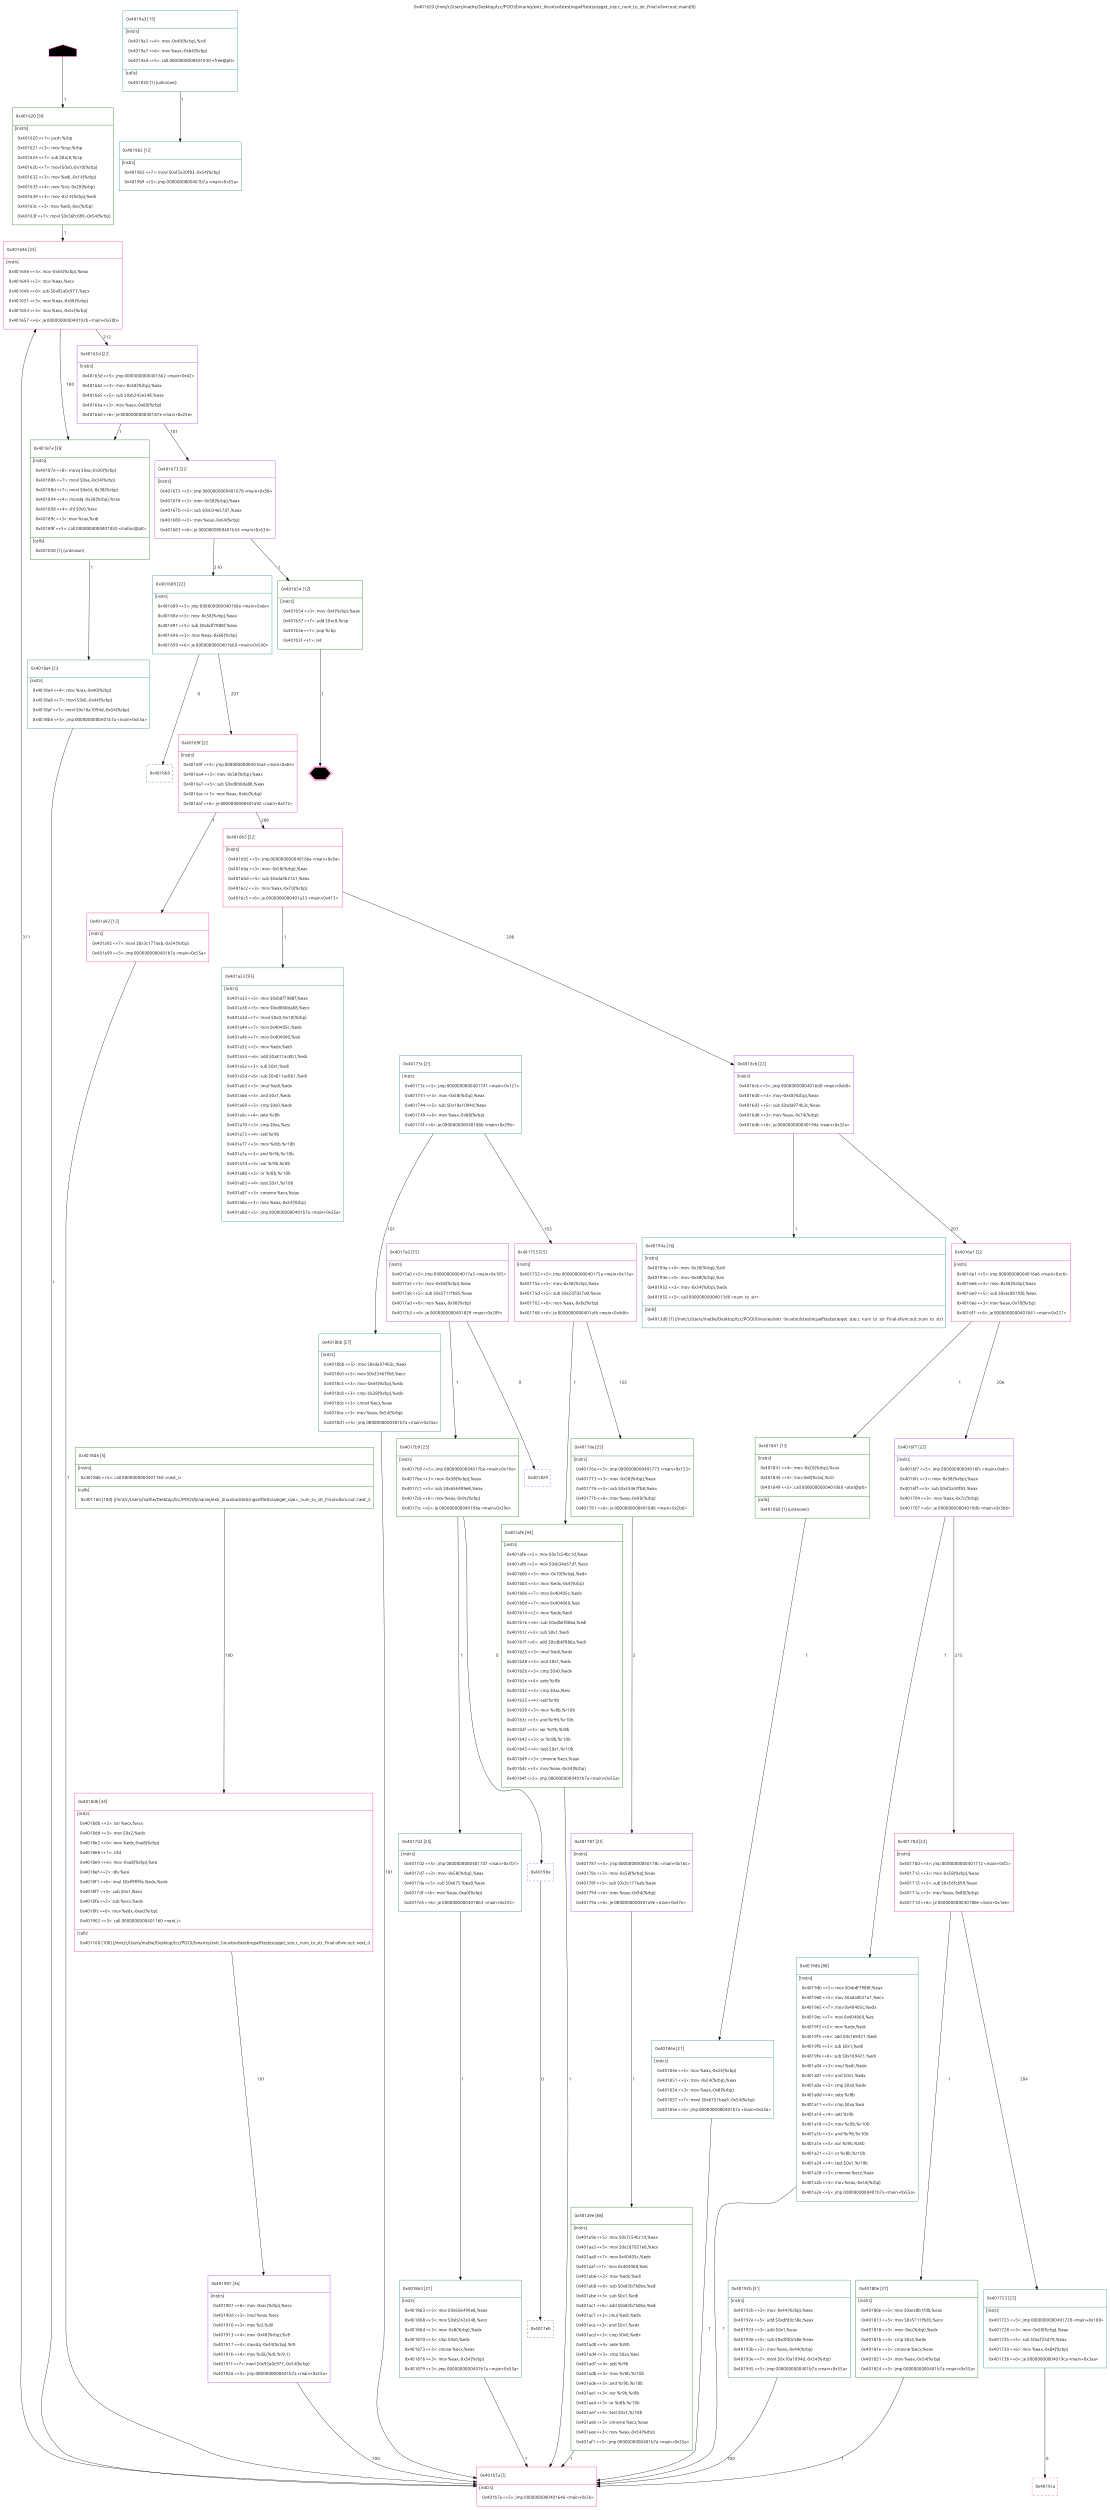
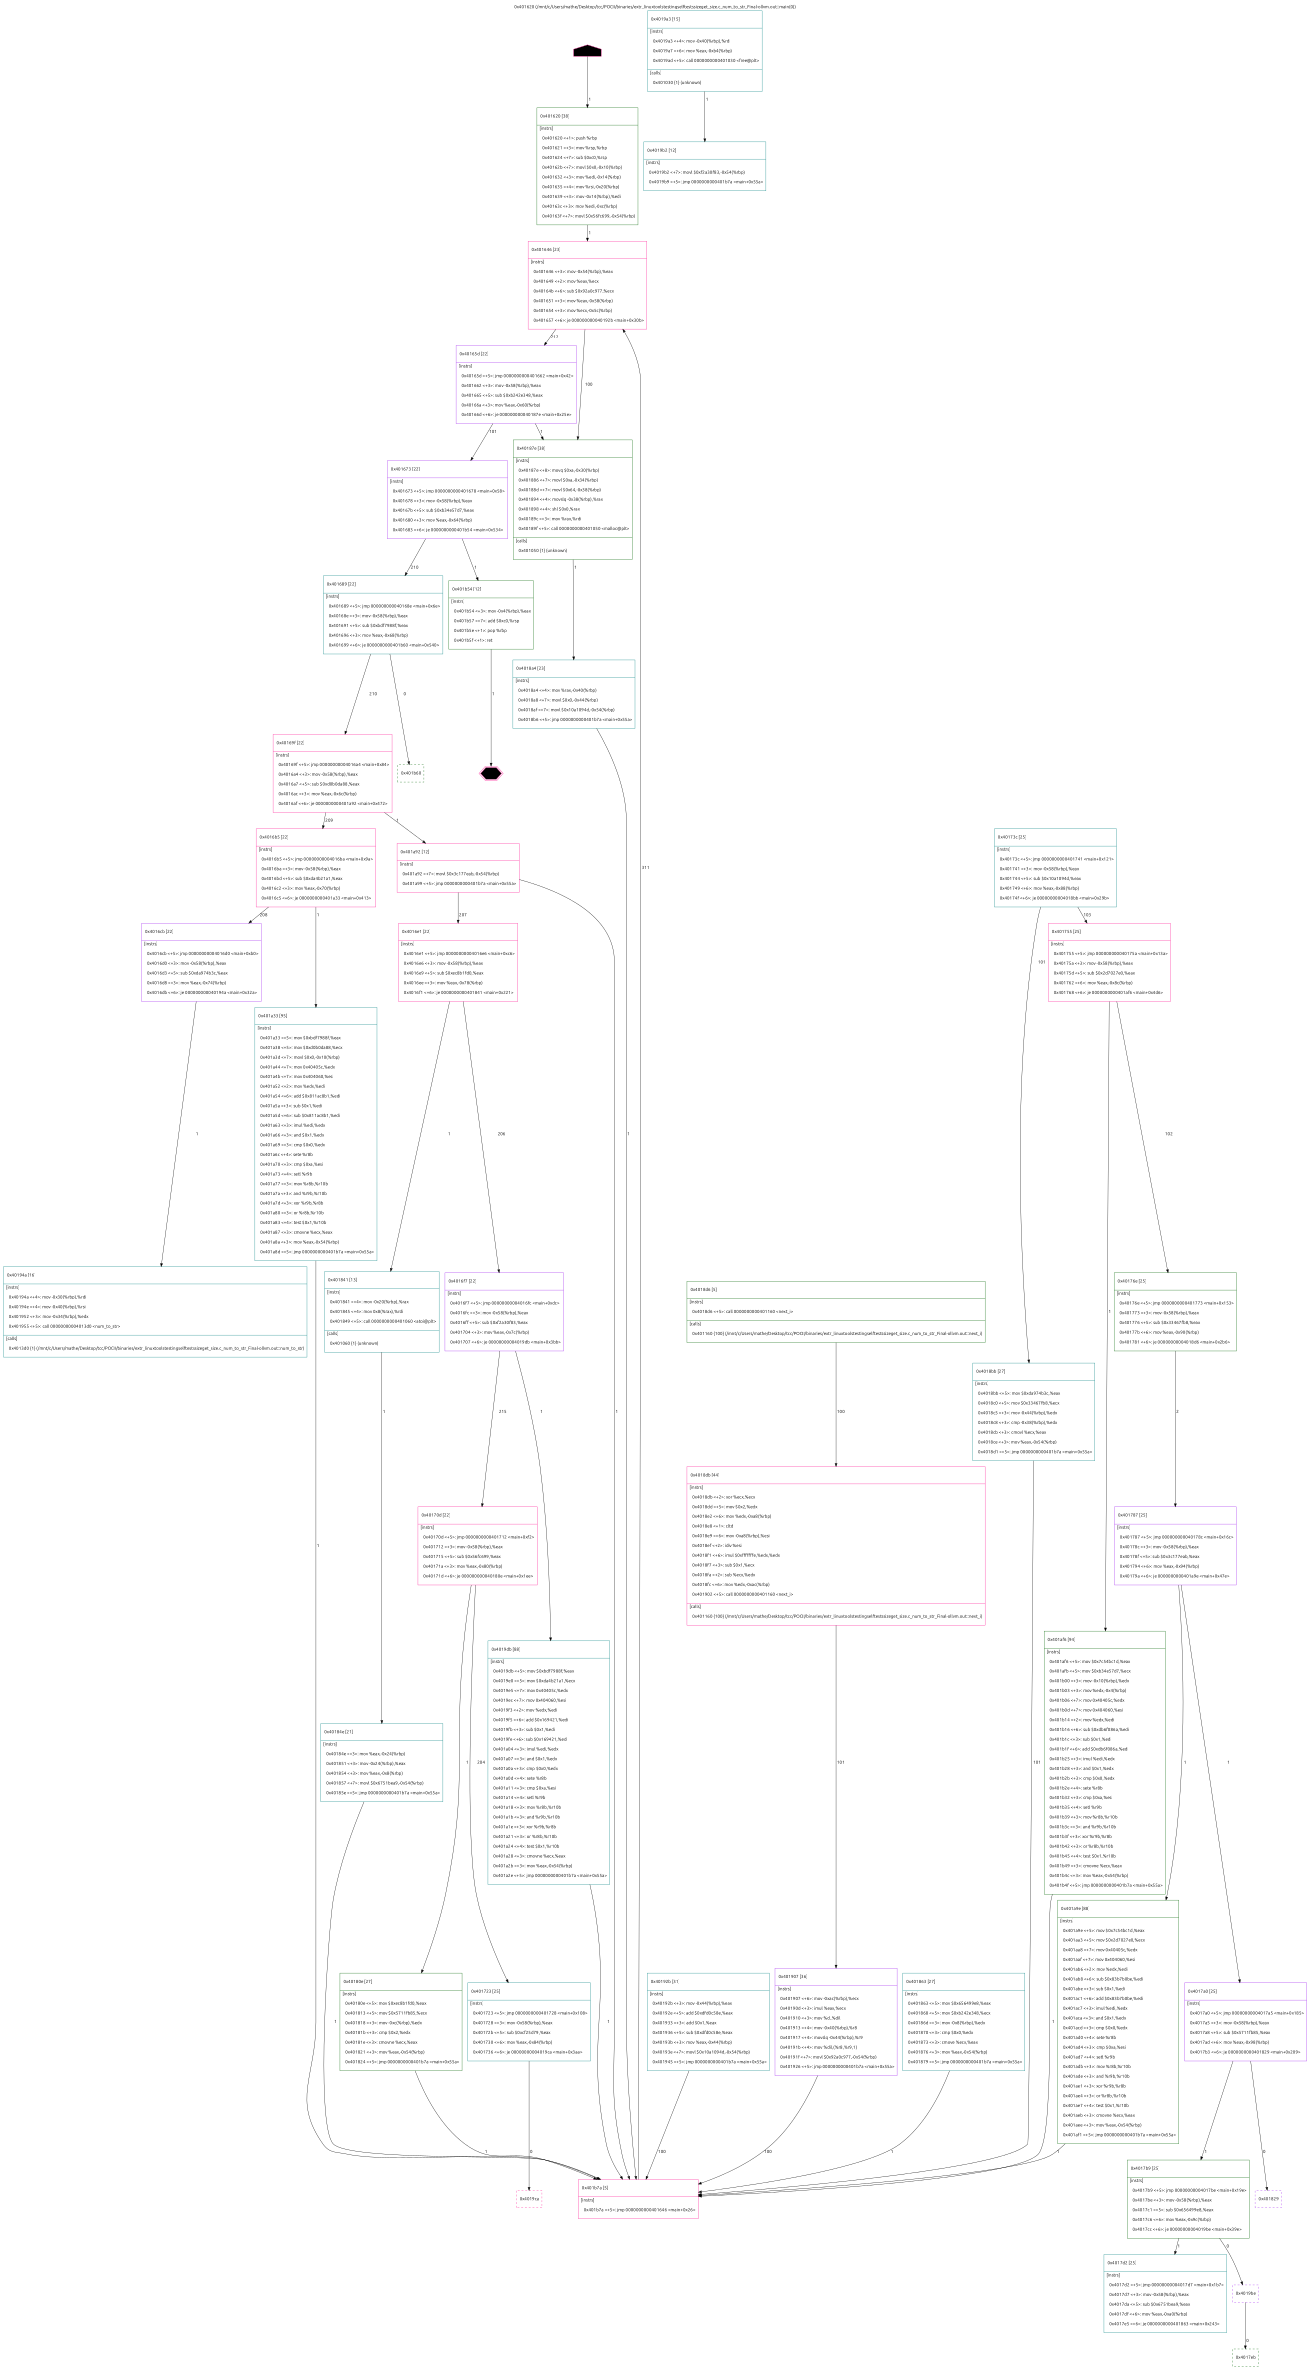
edge "0x401689 [22]" -> "0x40169f [22]": label " 207" -> " 210"
edge "0x4016cb [22]" -> "0x4016e1 [22]": now "0x401a92 [12]" -> "0x4016e1 [22]"
node "0x401841 [13]": color darkgreen -> teal
edge "0x401787 [25]" -> "0x4017a0 [25]": added, label "1"
edge "0x401a33 [95]" -> "0x401b7a [5]": added, label "1"
edge "0x4017d2 [25]" -> "0x401863 [27]": removed, label "1"
